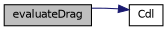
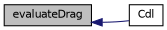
edge "evaluateDrag" -> "Cdl": reversed
